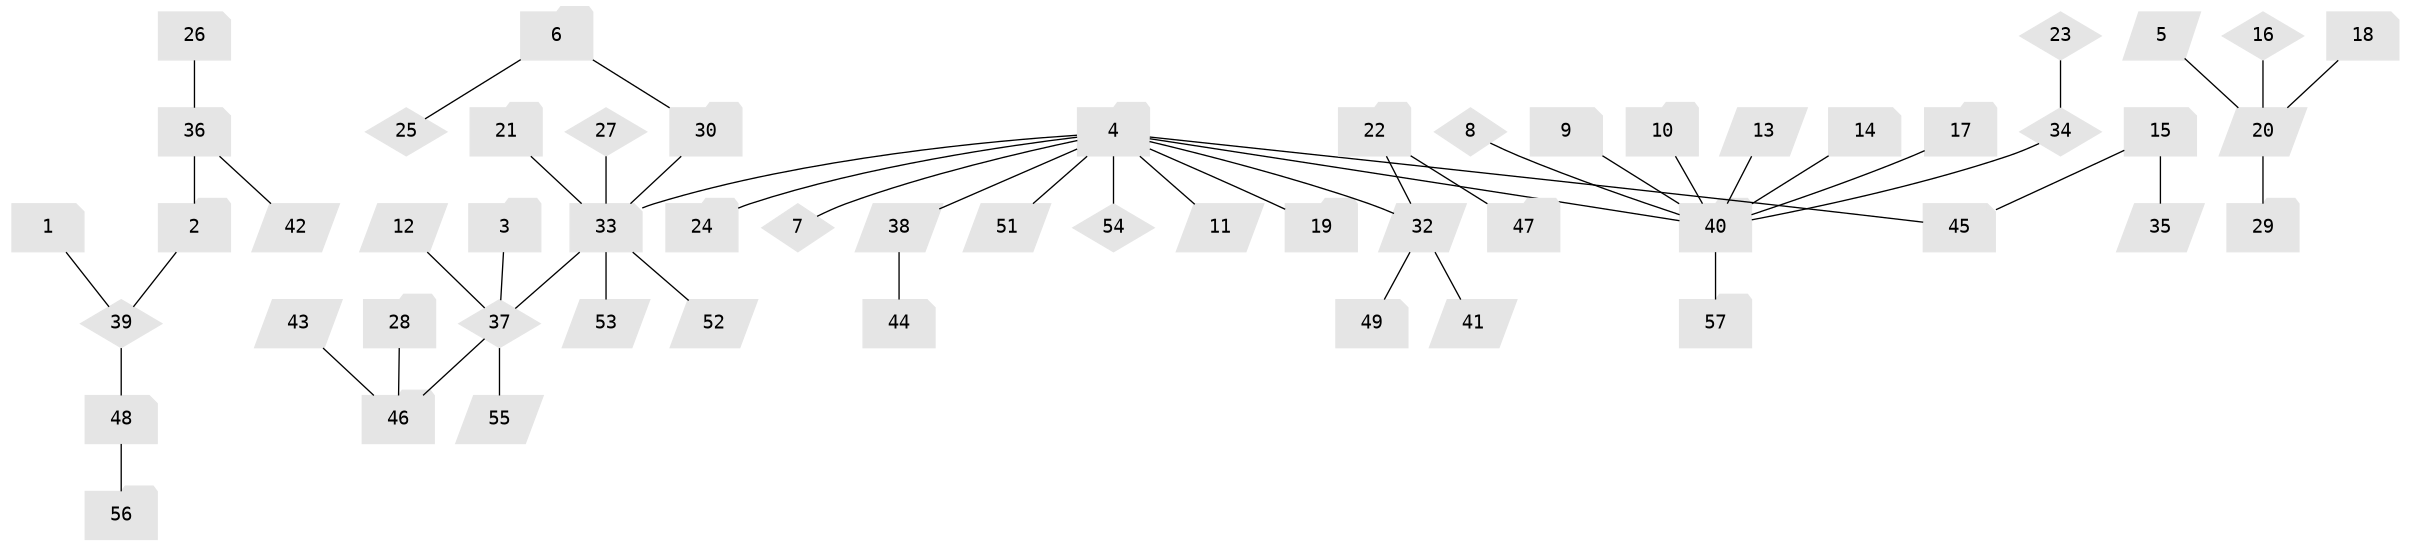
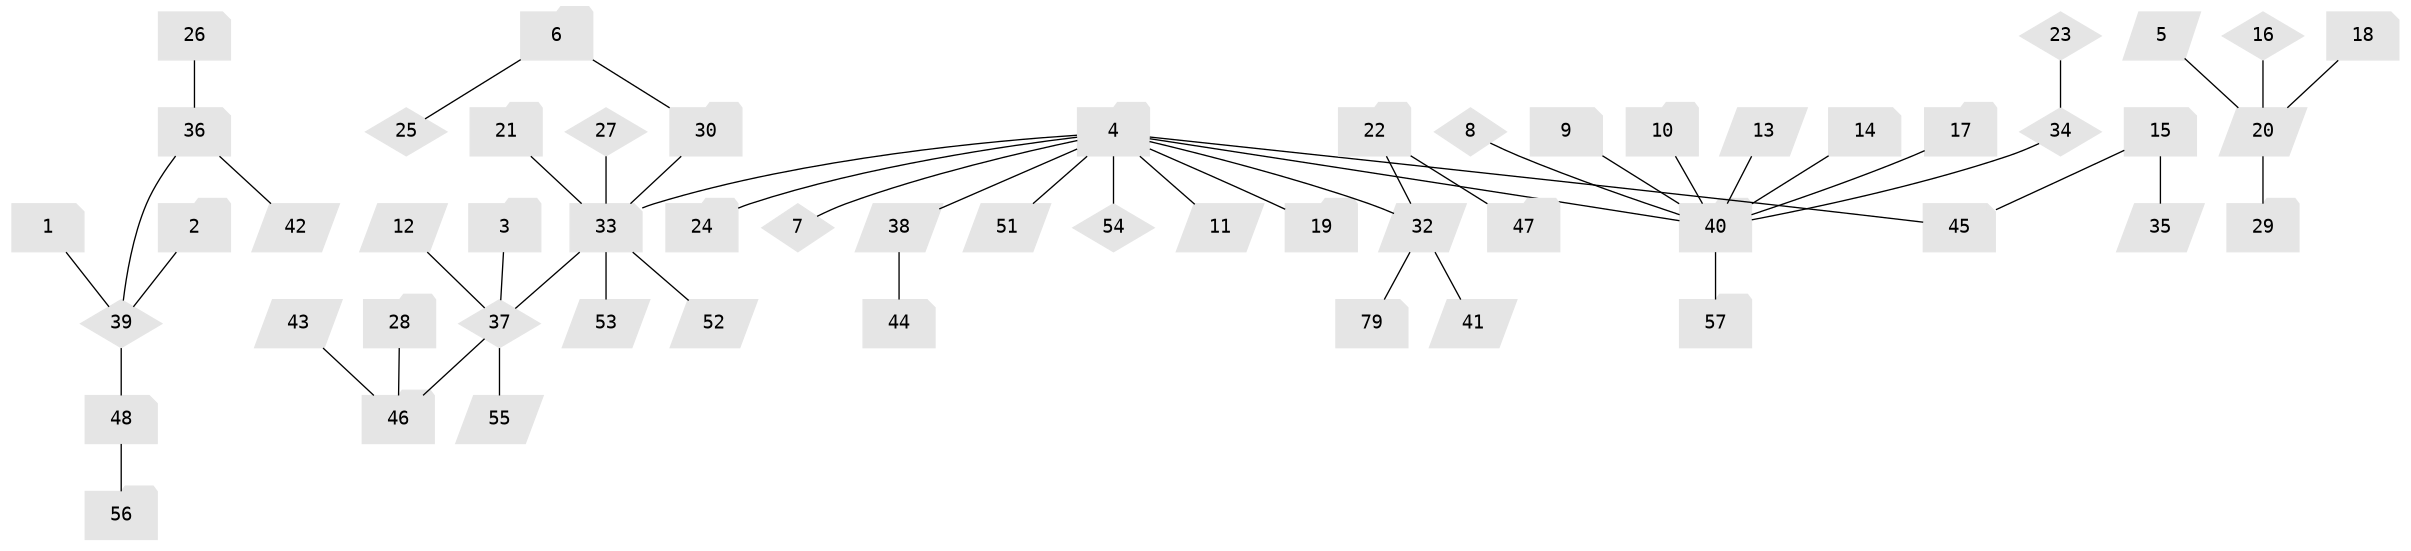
edge "36" -- "2": now "36" -- "39"
node "49": label "49" -> "79"
